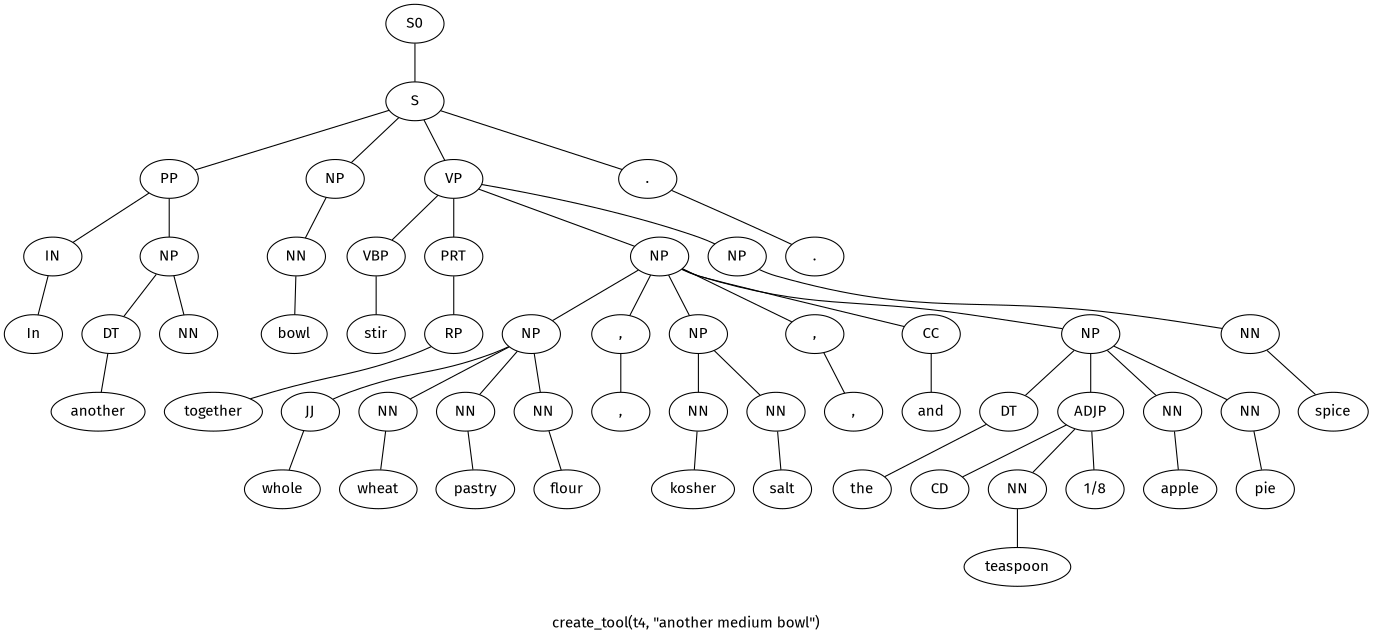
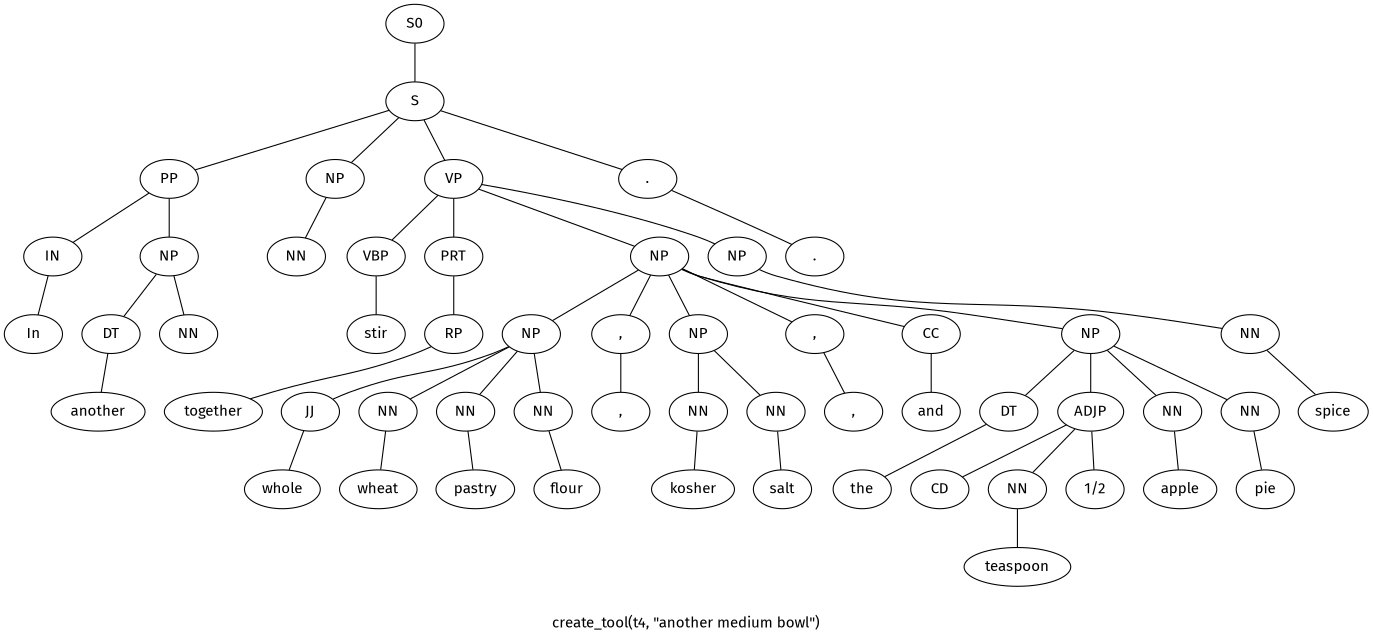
node "bowl": removed
node "1/8": label "1/8" -> "1/2"
